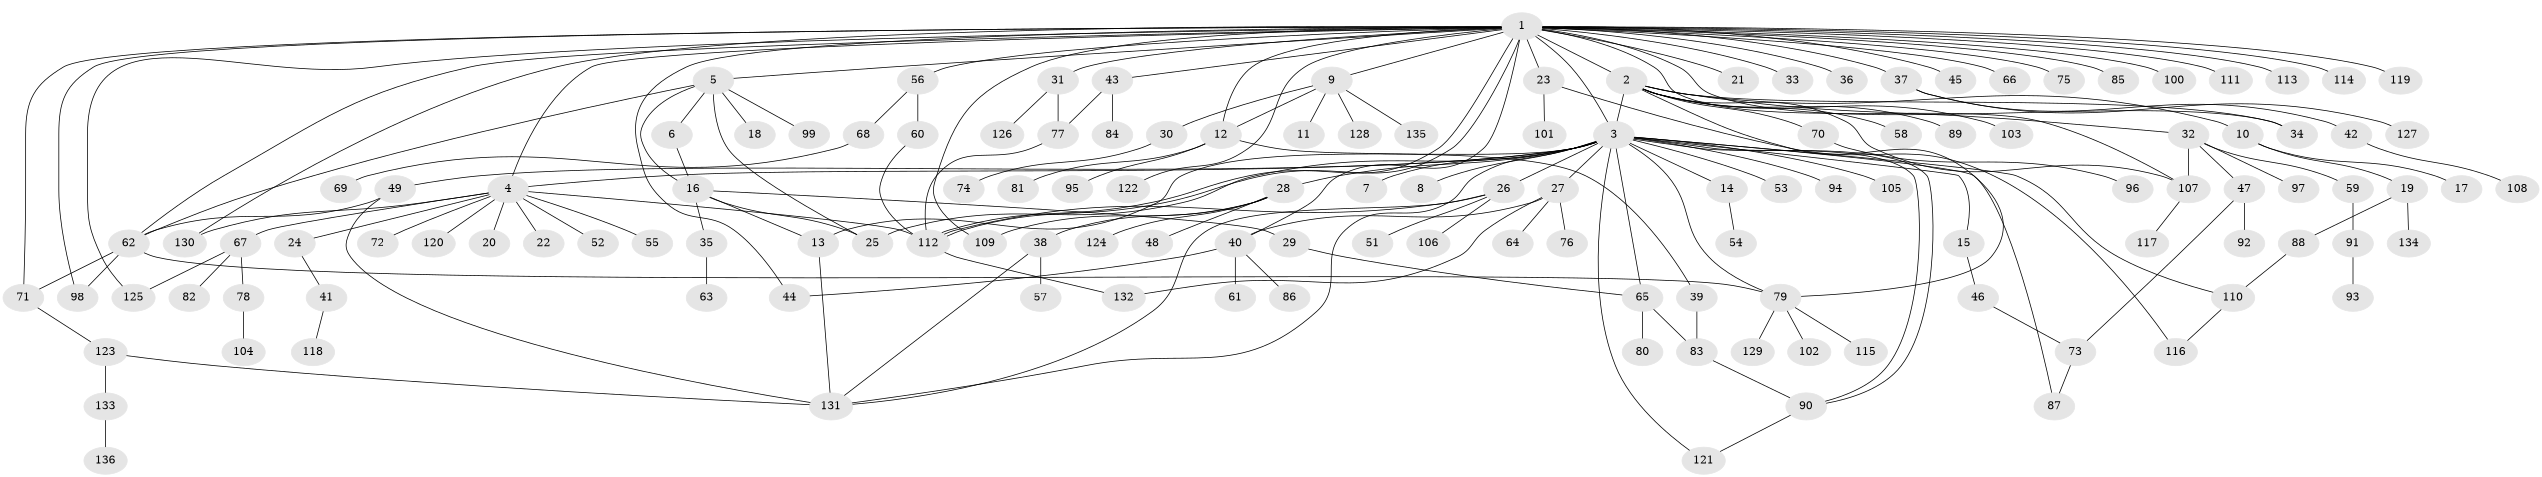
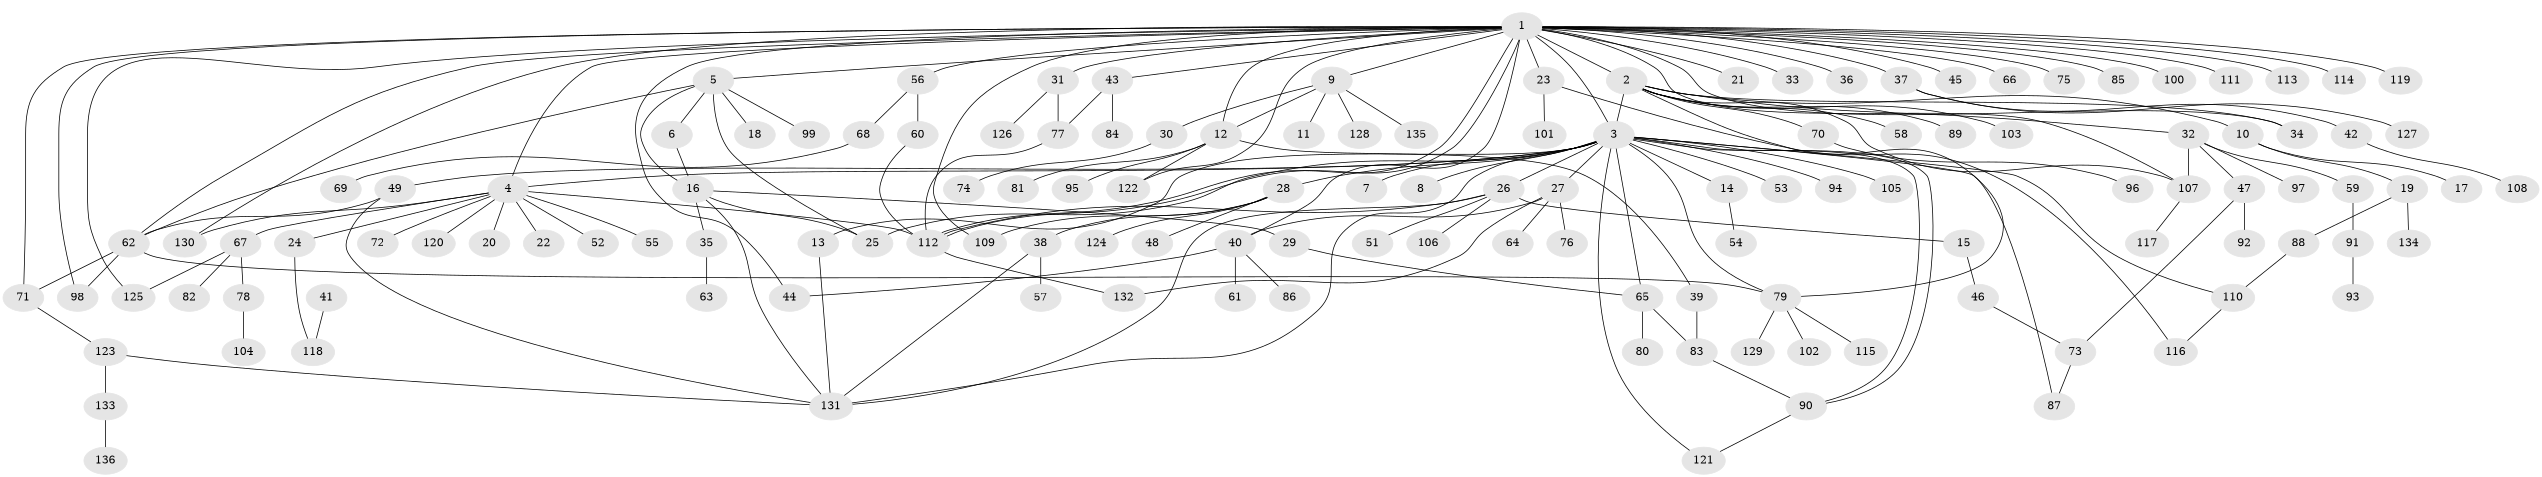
edge "12" -- "122": added
edge "3" -- "15": now "26" -- "15"
edge "16" -- "13": now "16" -- "131"
edge "24" -- "41": now "24" -- "118"
